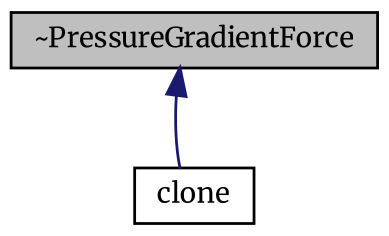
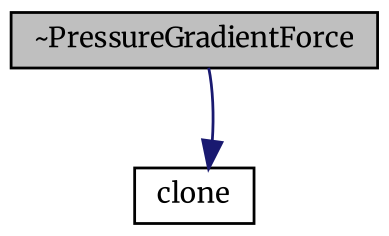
edge "clone" -> "~PressureGradientForce": reversed
